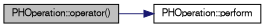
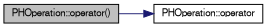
node "PHOperation::perform": label "PHOperation::perform" -> "PHOperation::operator"
